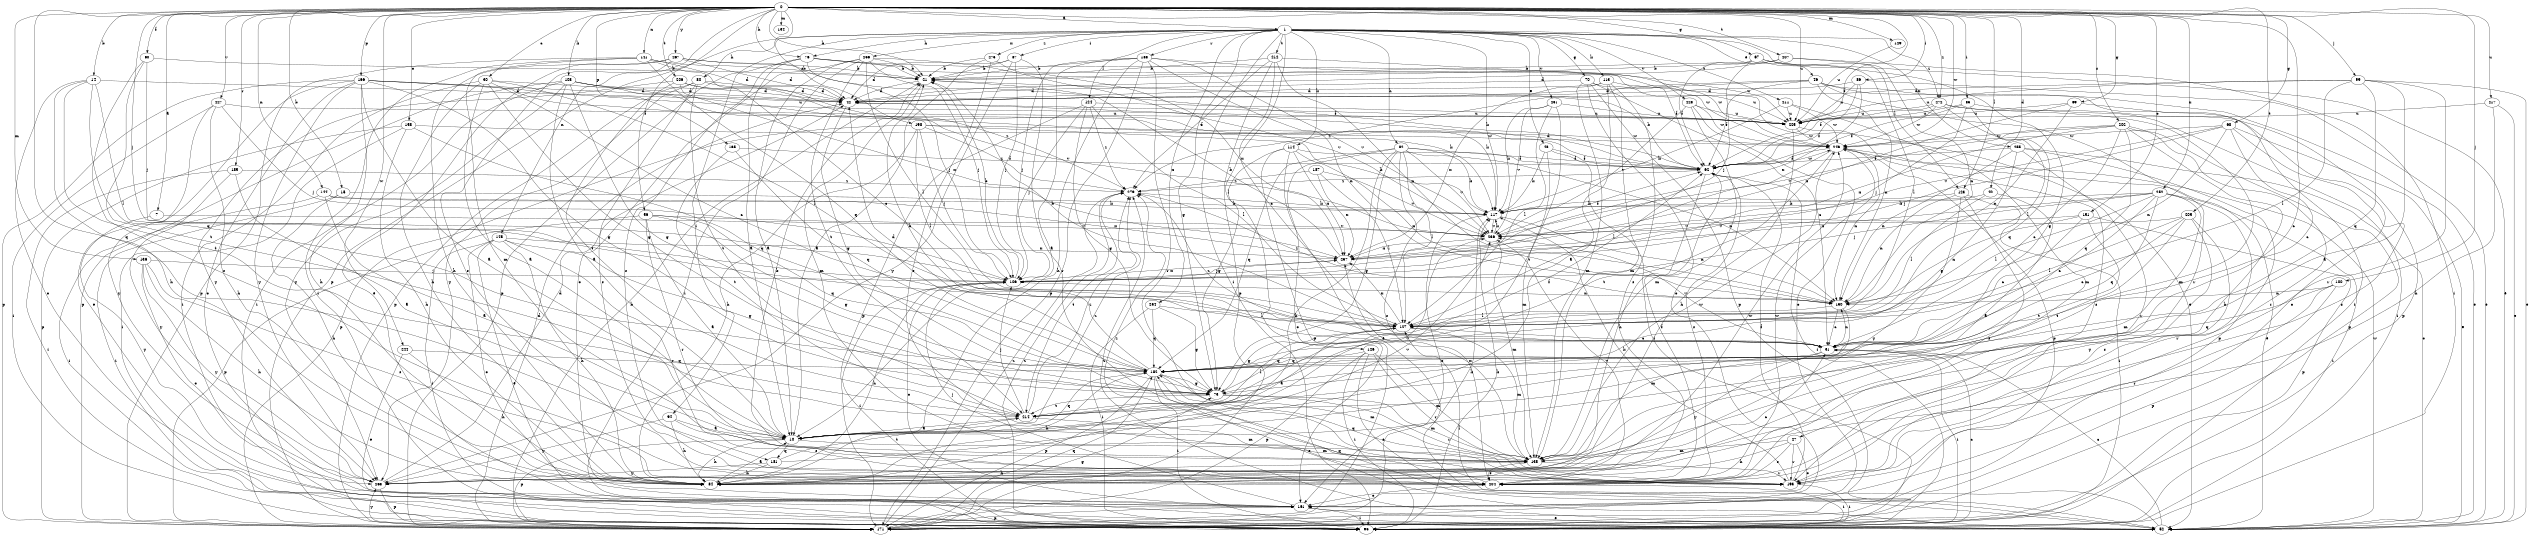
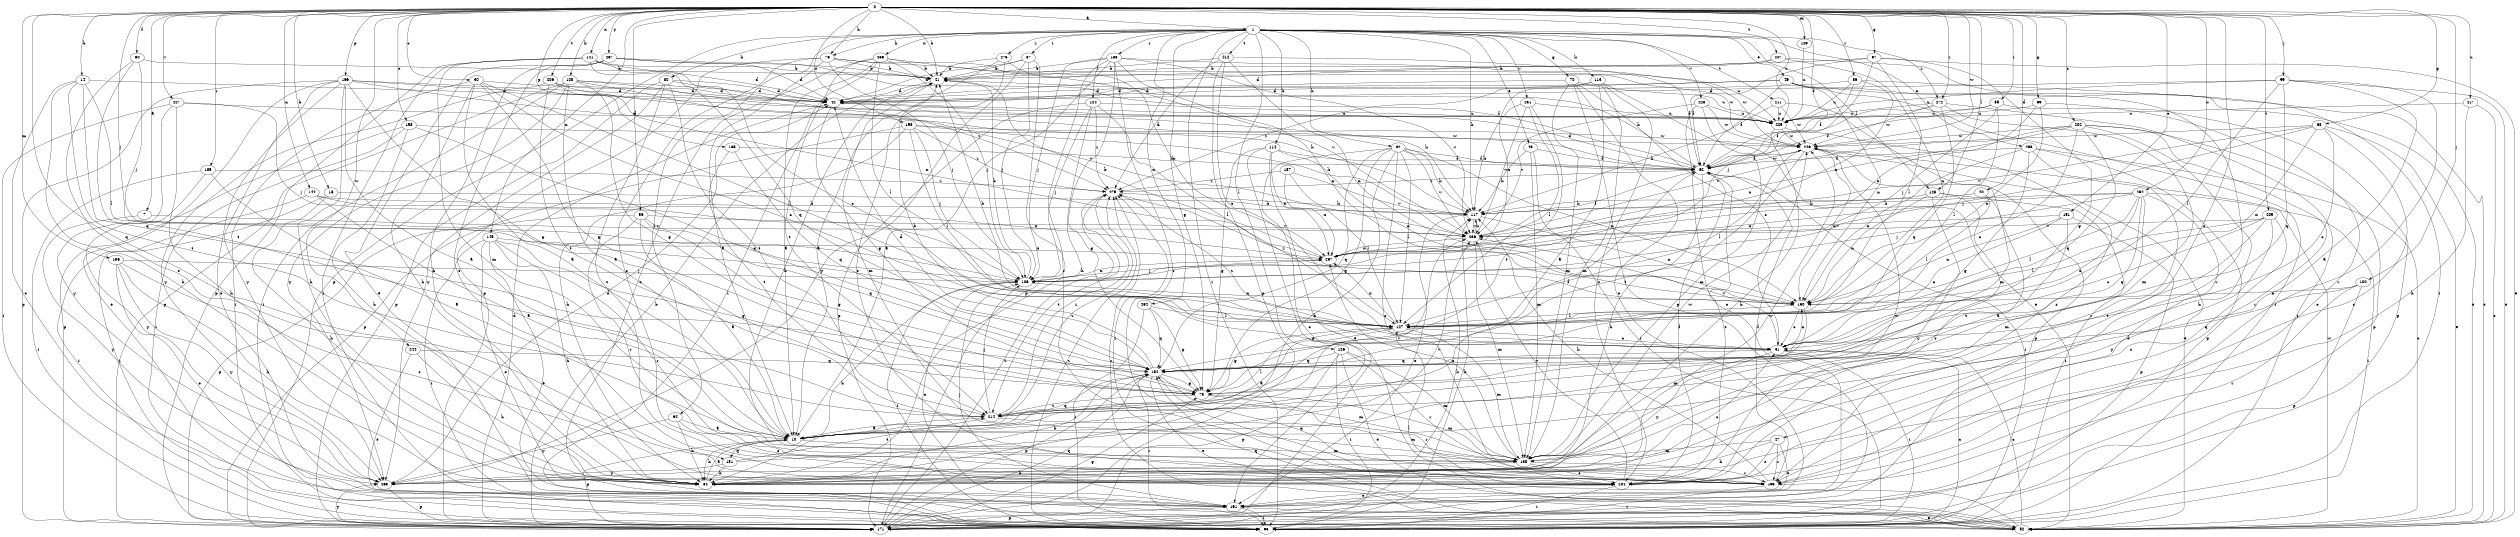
node "134": removed
edge "252" -> "193": label "r" -> "d"
